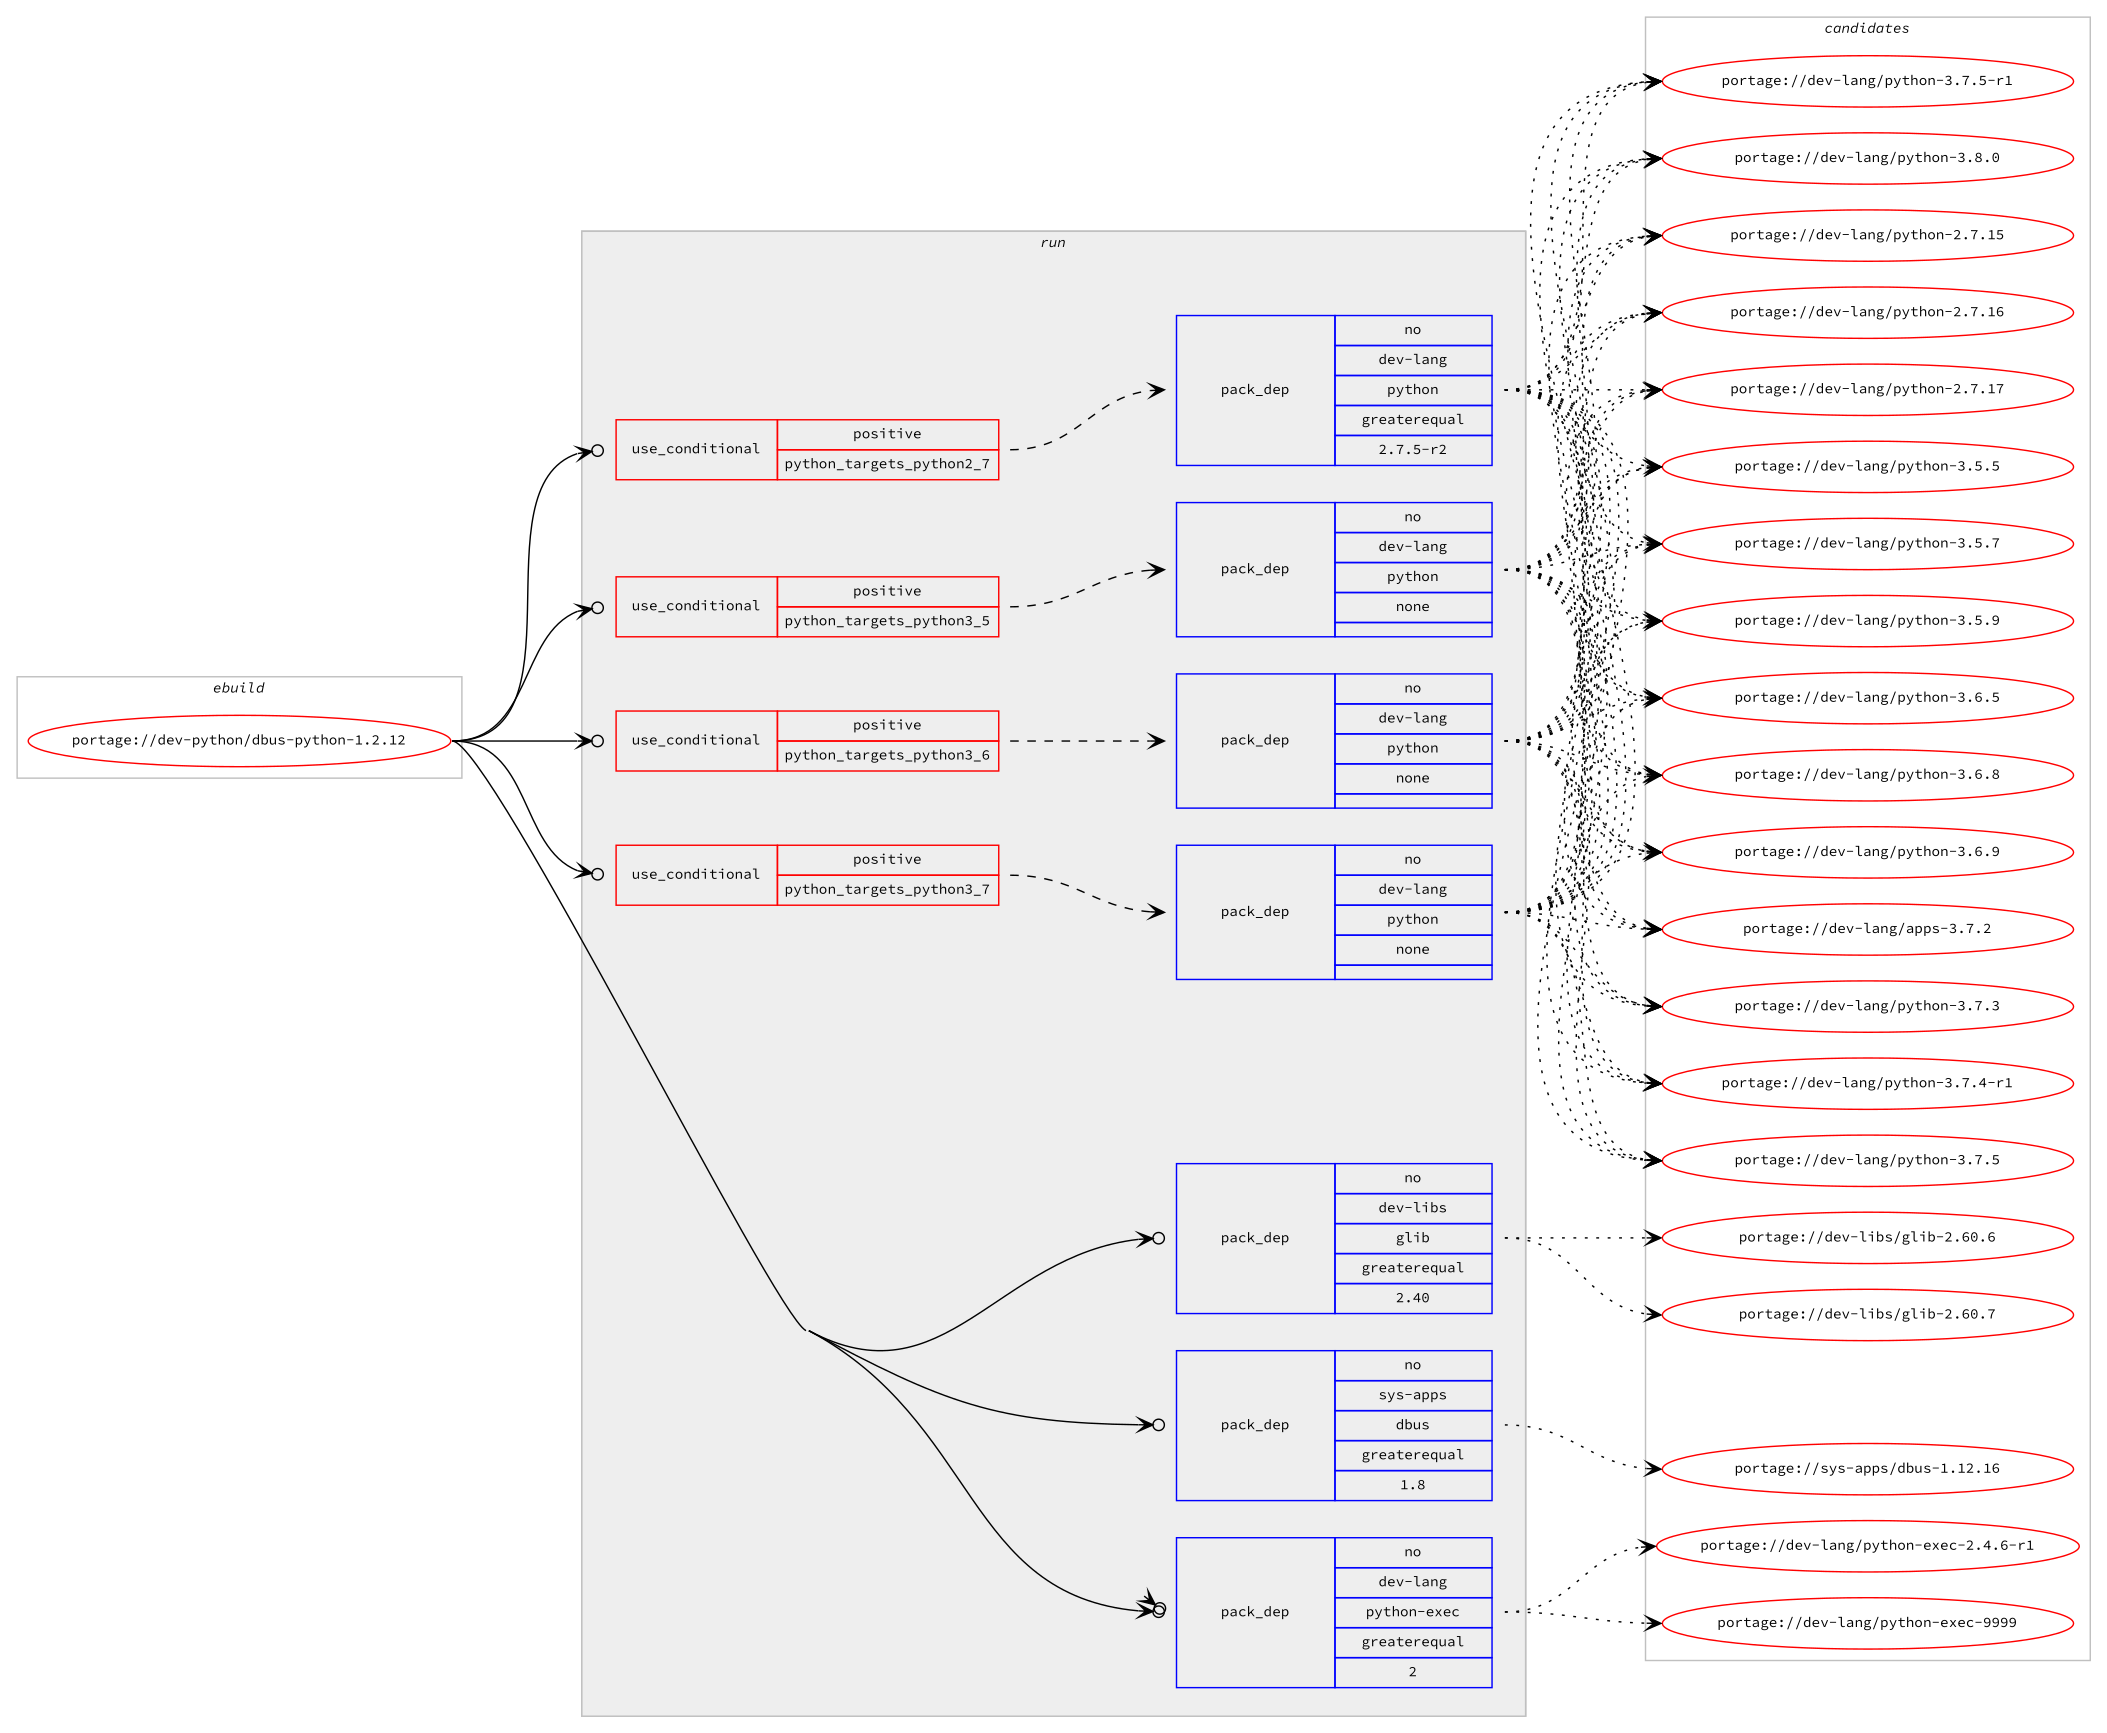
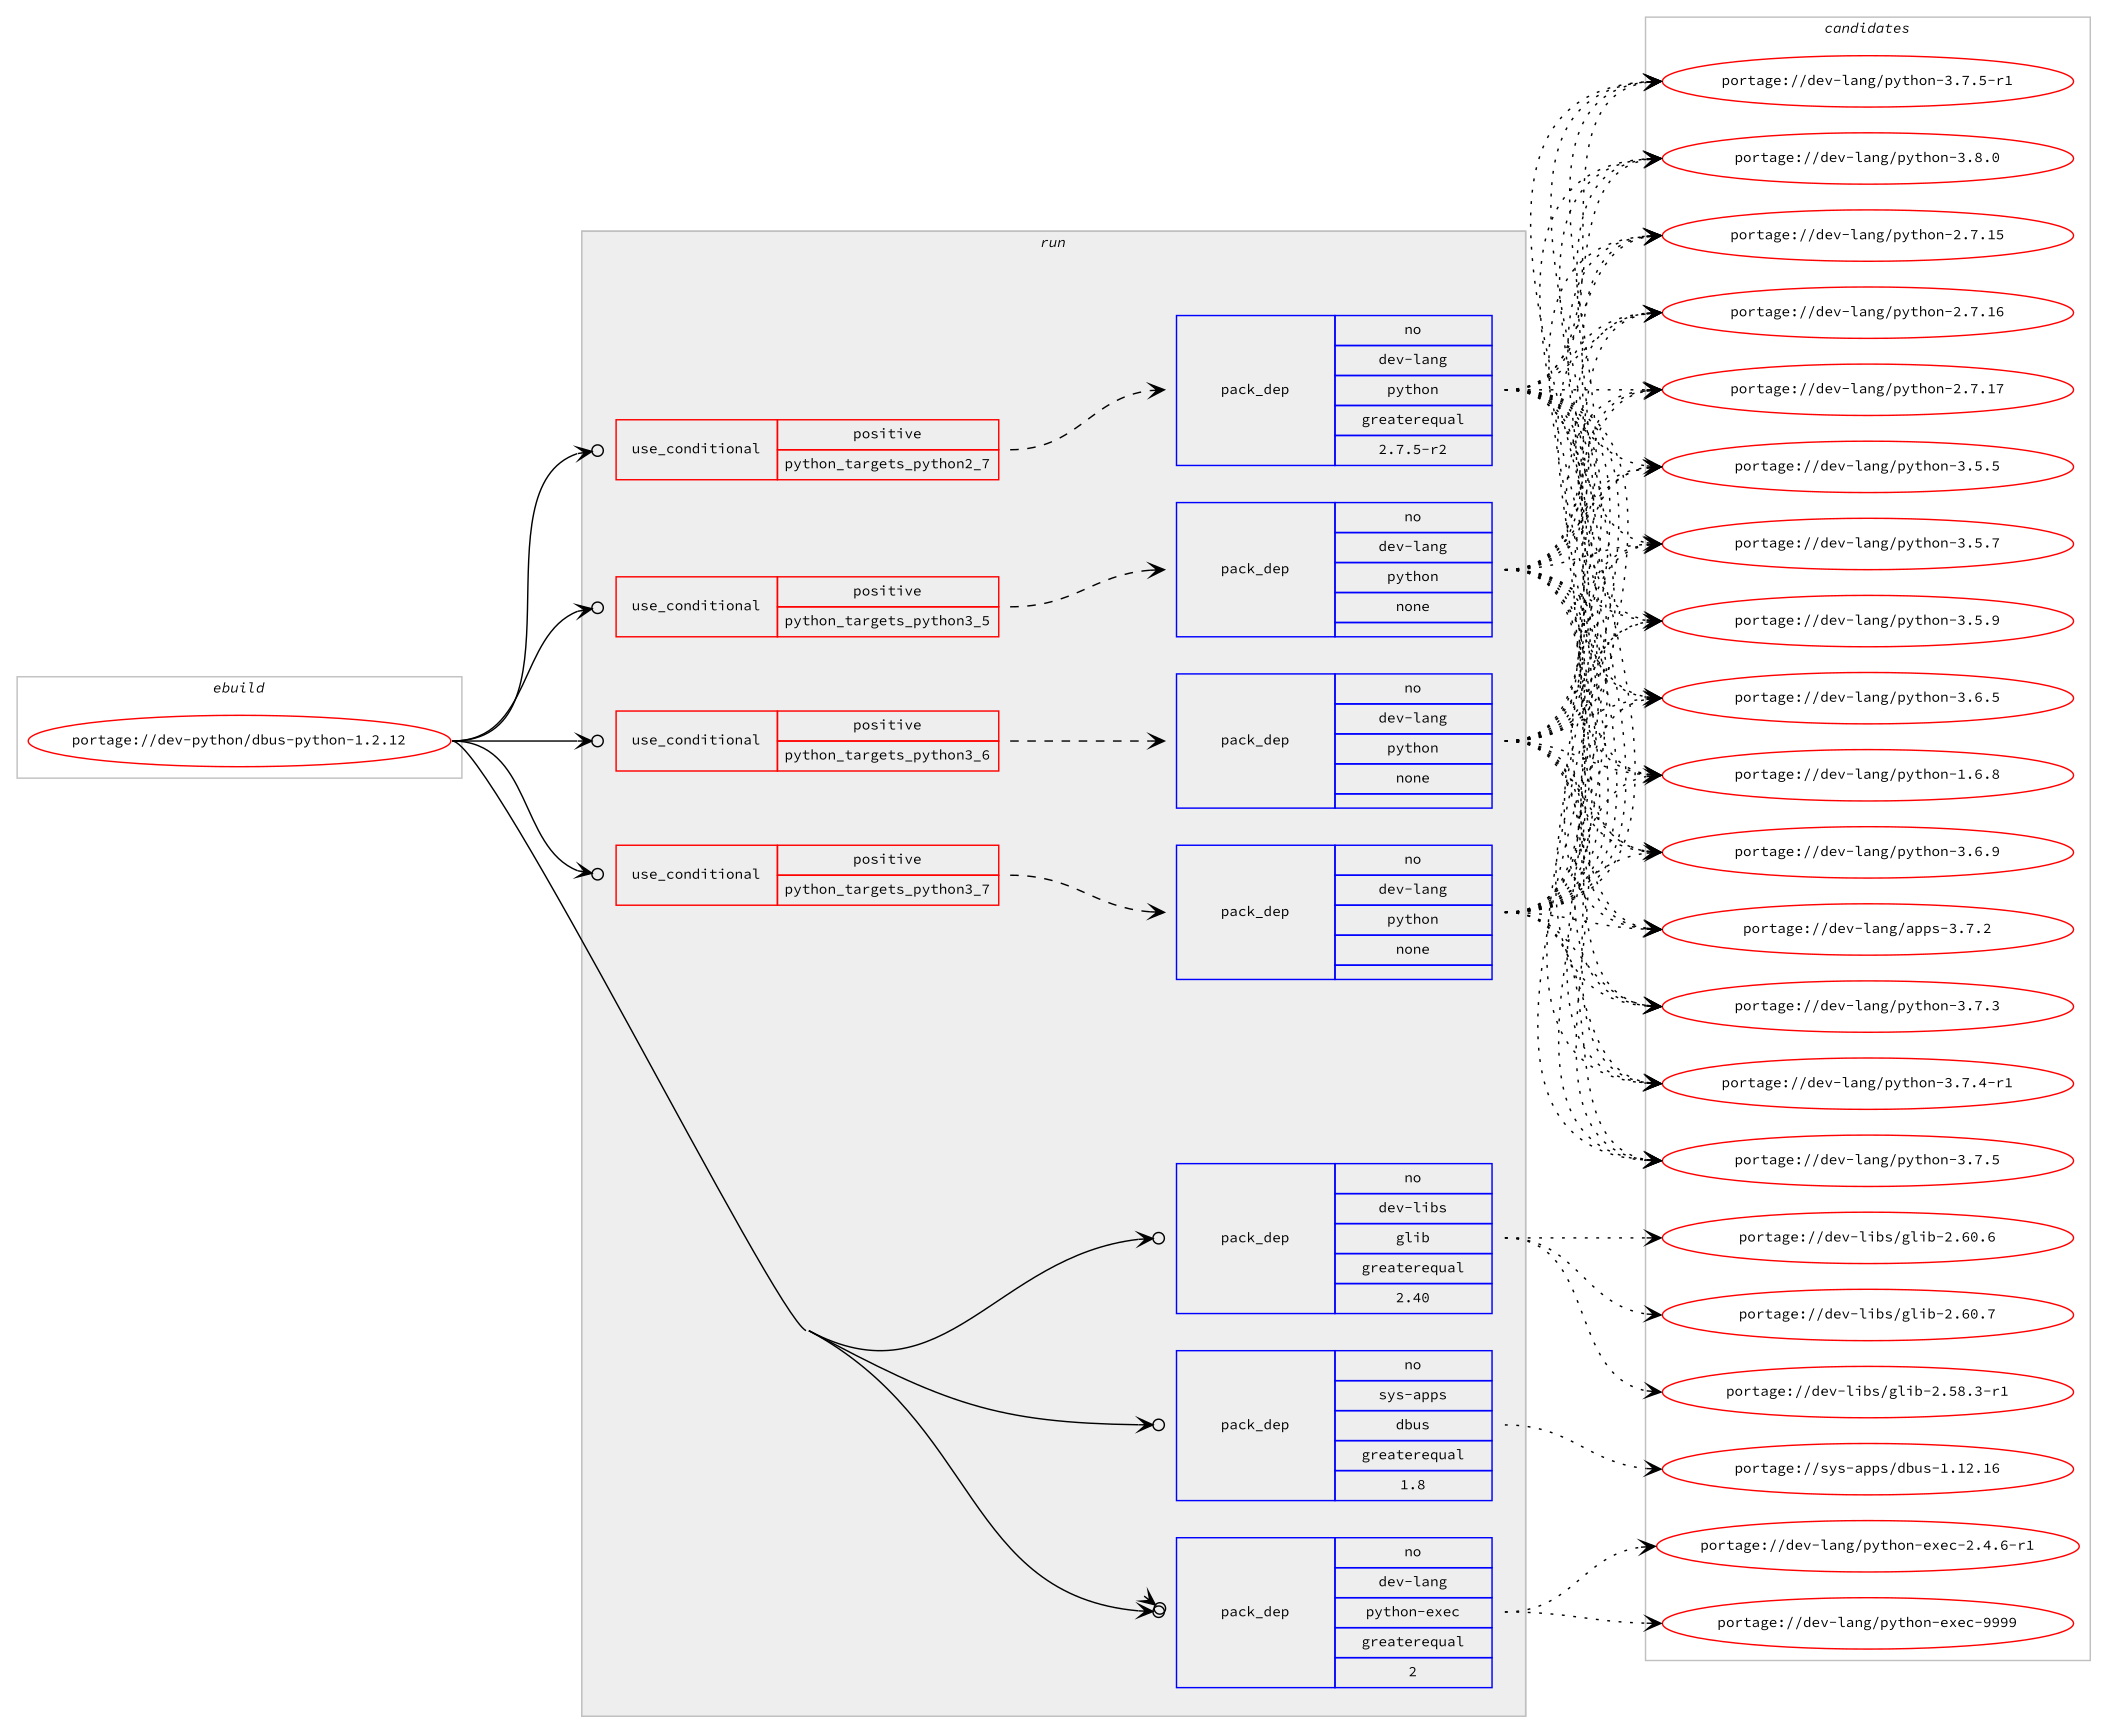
node "portage://dev-lang/python-3.6.8": label "portage://dev-lang/python-3.6.8" -> "portage://dev-lang/python-1.6.8"
node "portage://dev-libs/glib-2.58.3-r1": added
